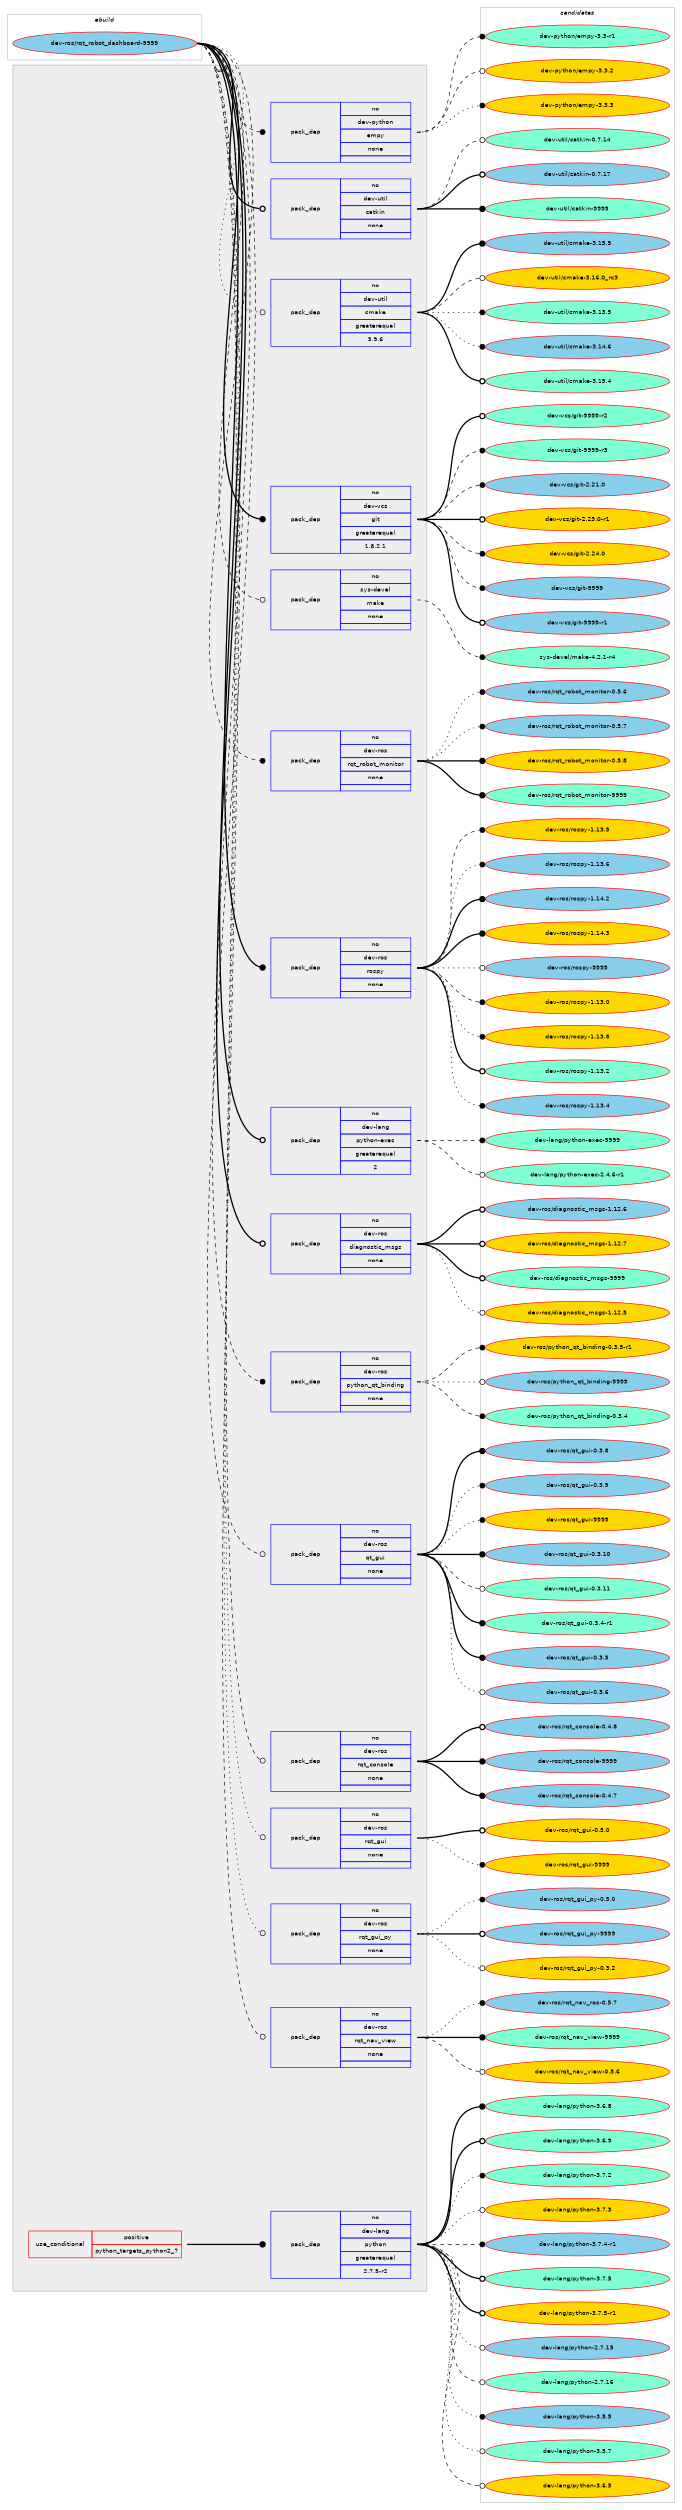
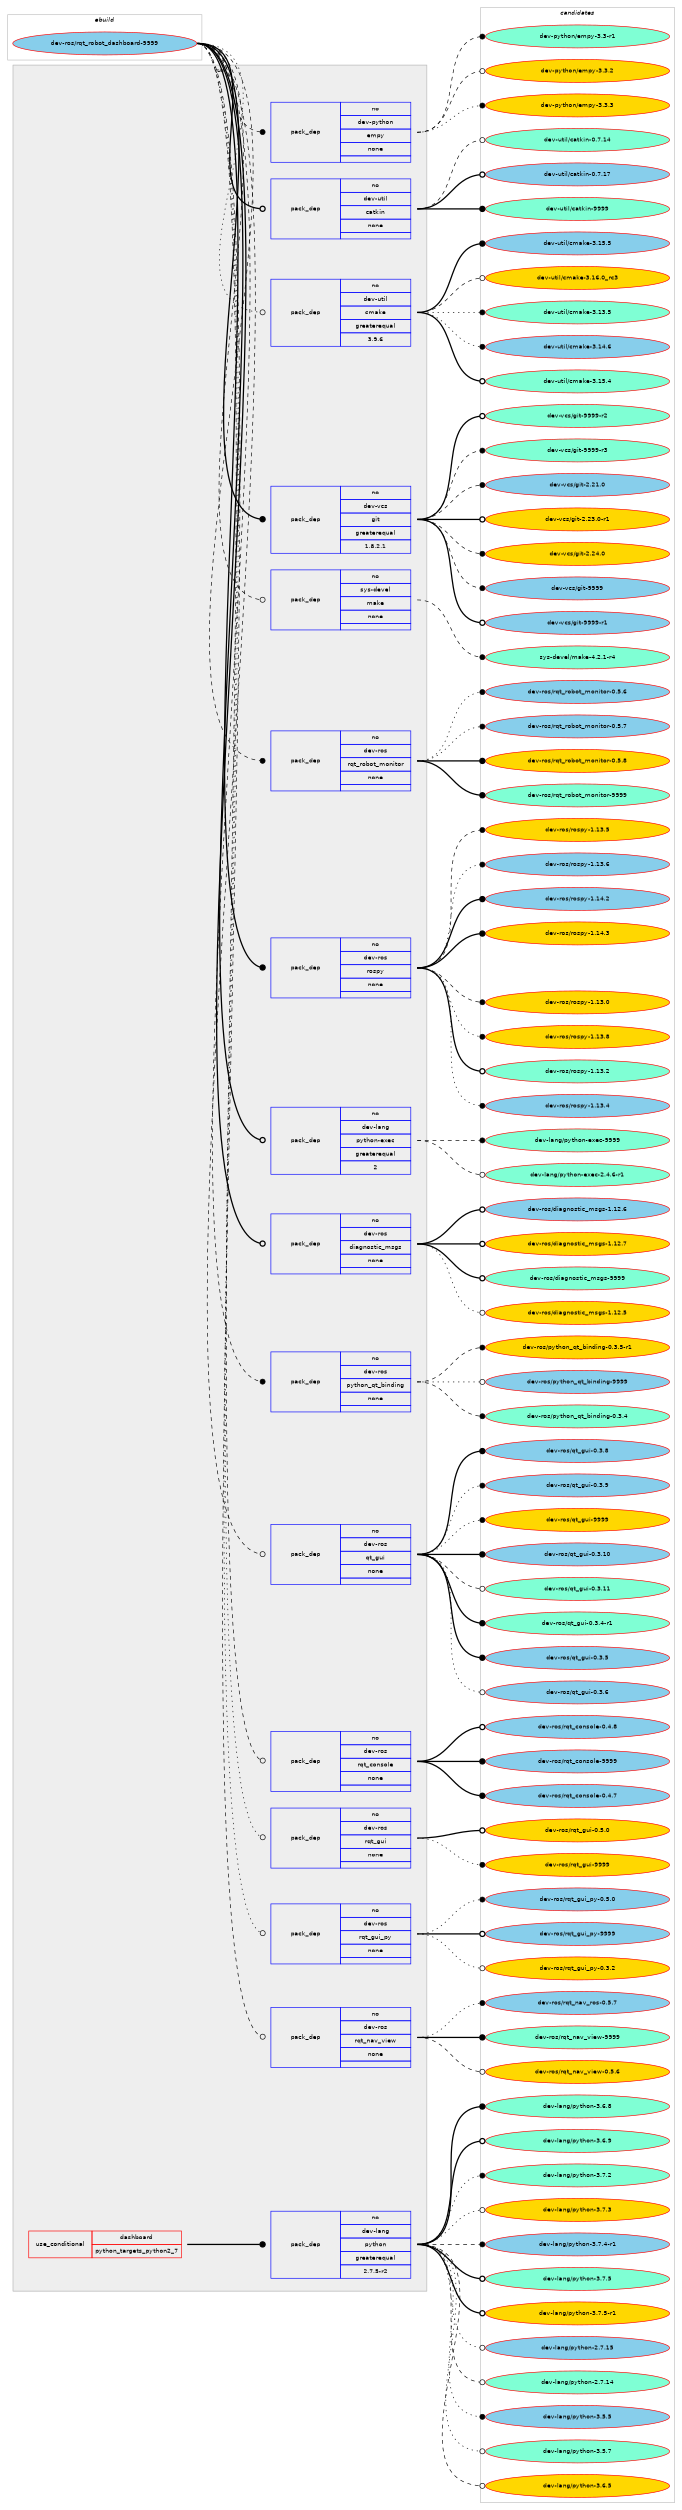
node "dev-ros/rospy-9999": removed
node "use_conditional": text "positive" -> "dashboard"
node "dev-lang/python-2.7.16": label "dev-lang/python-2.7.16" -> "dev-lang/python-2.7.14"
